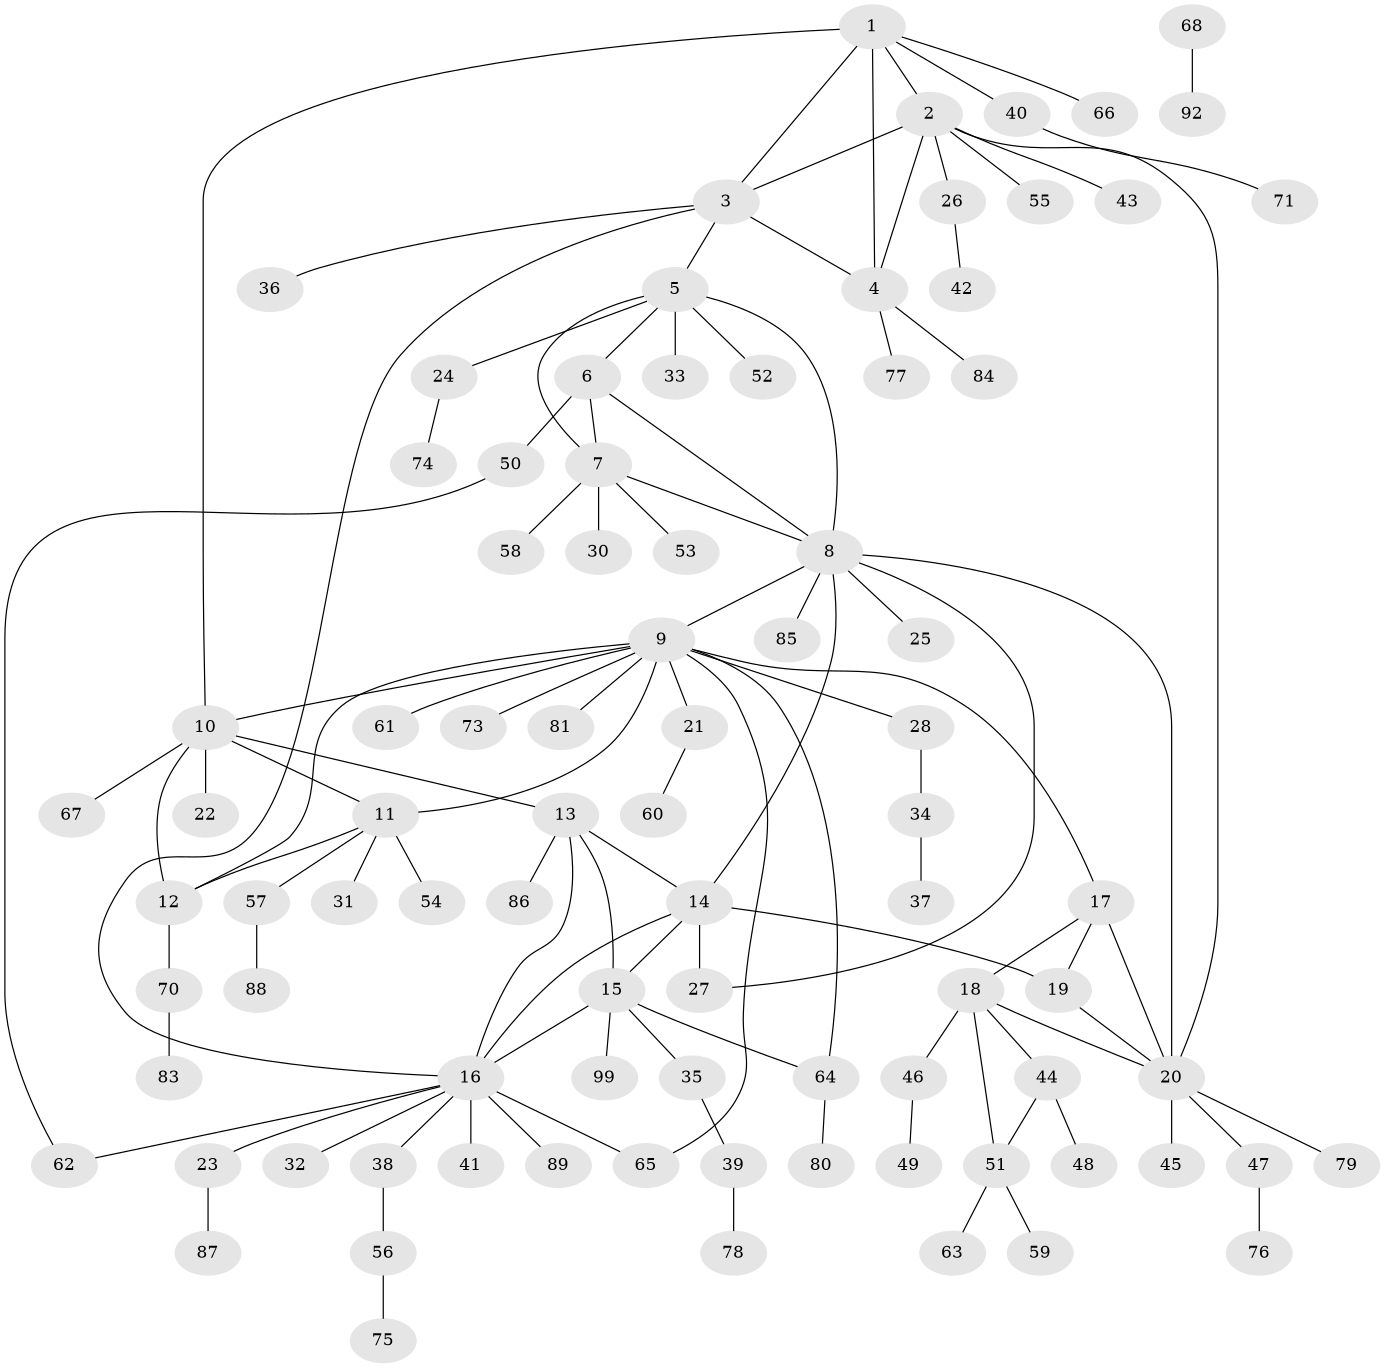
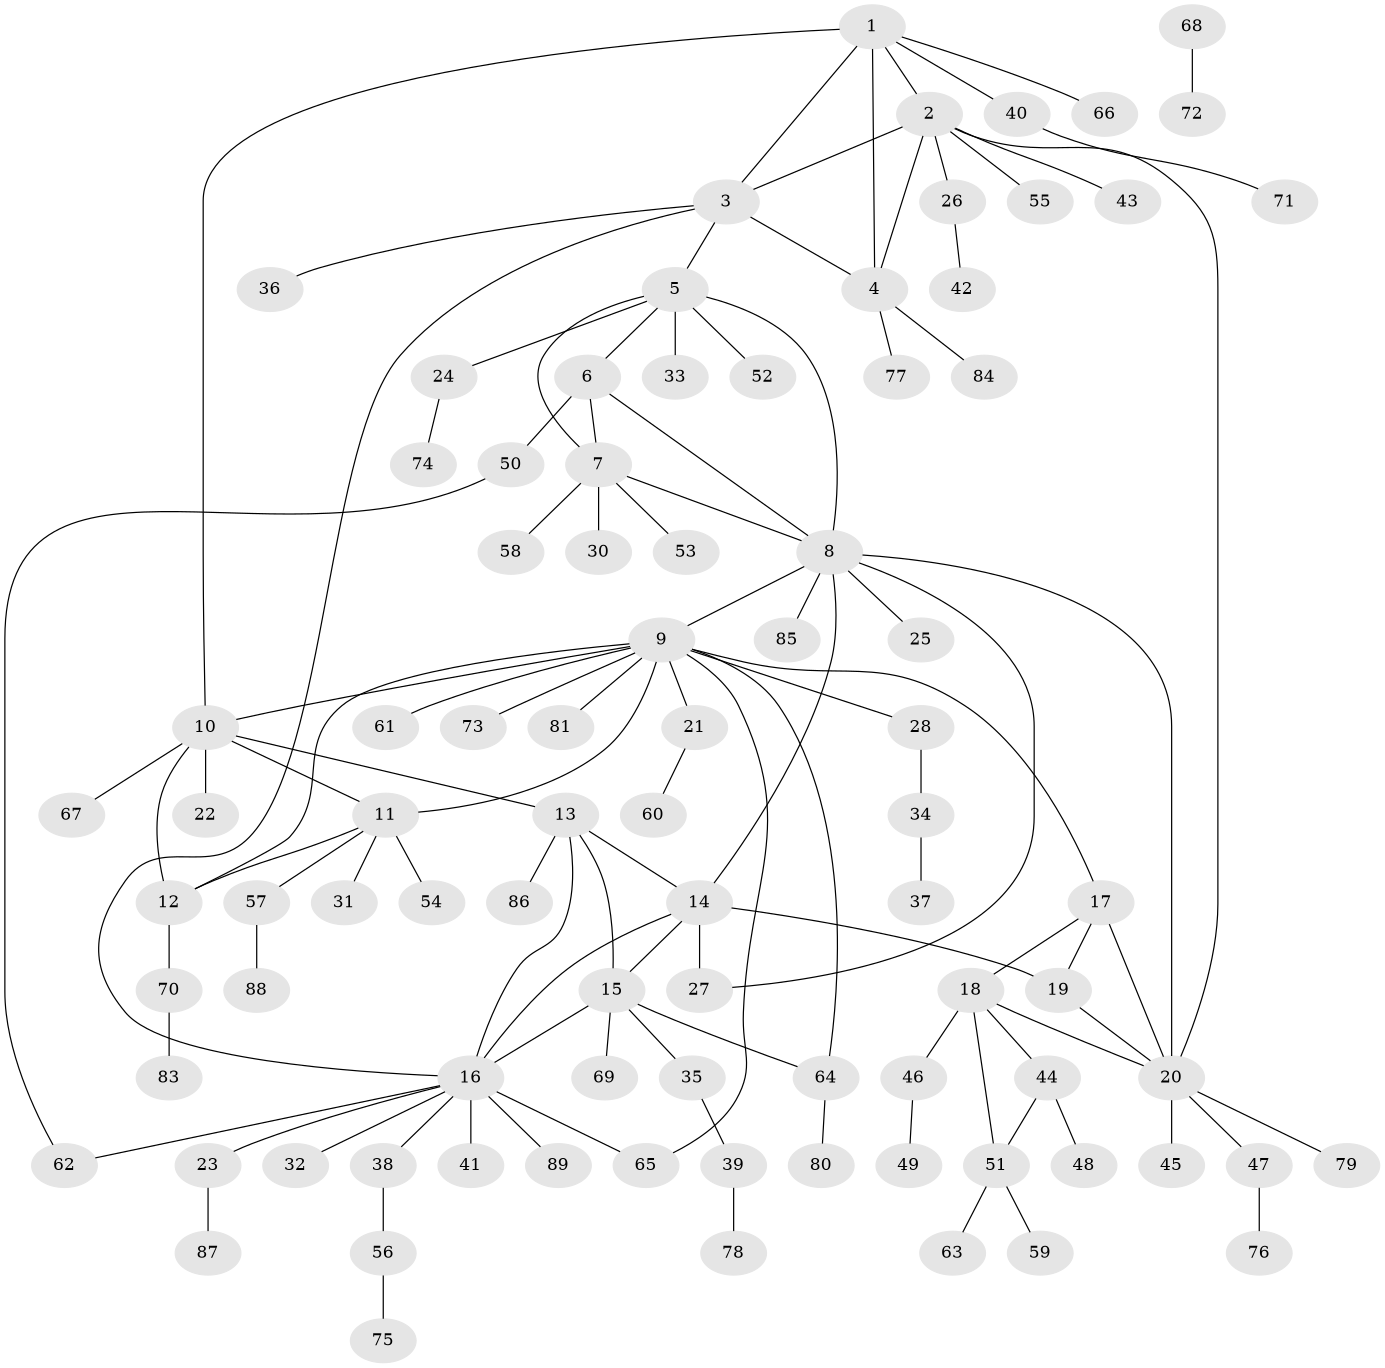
node "92": label "92" -> "72"
node "99": label "99" -> "69"
